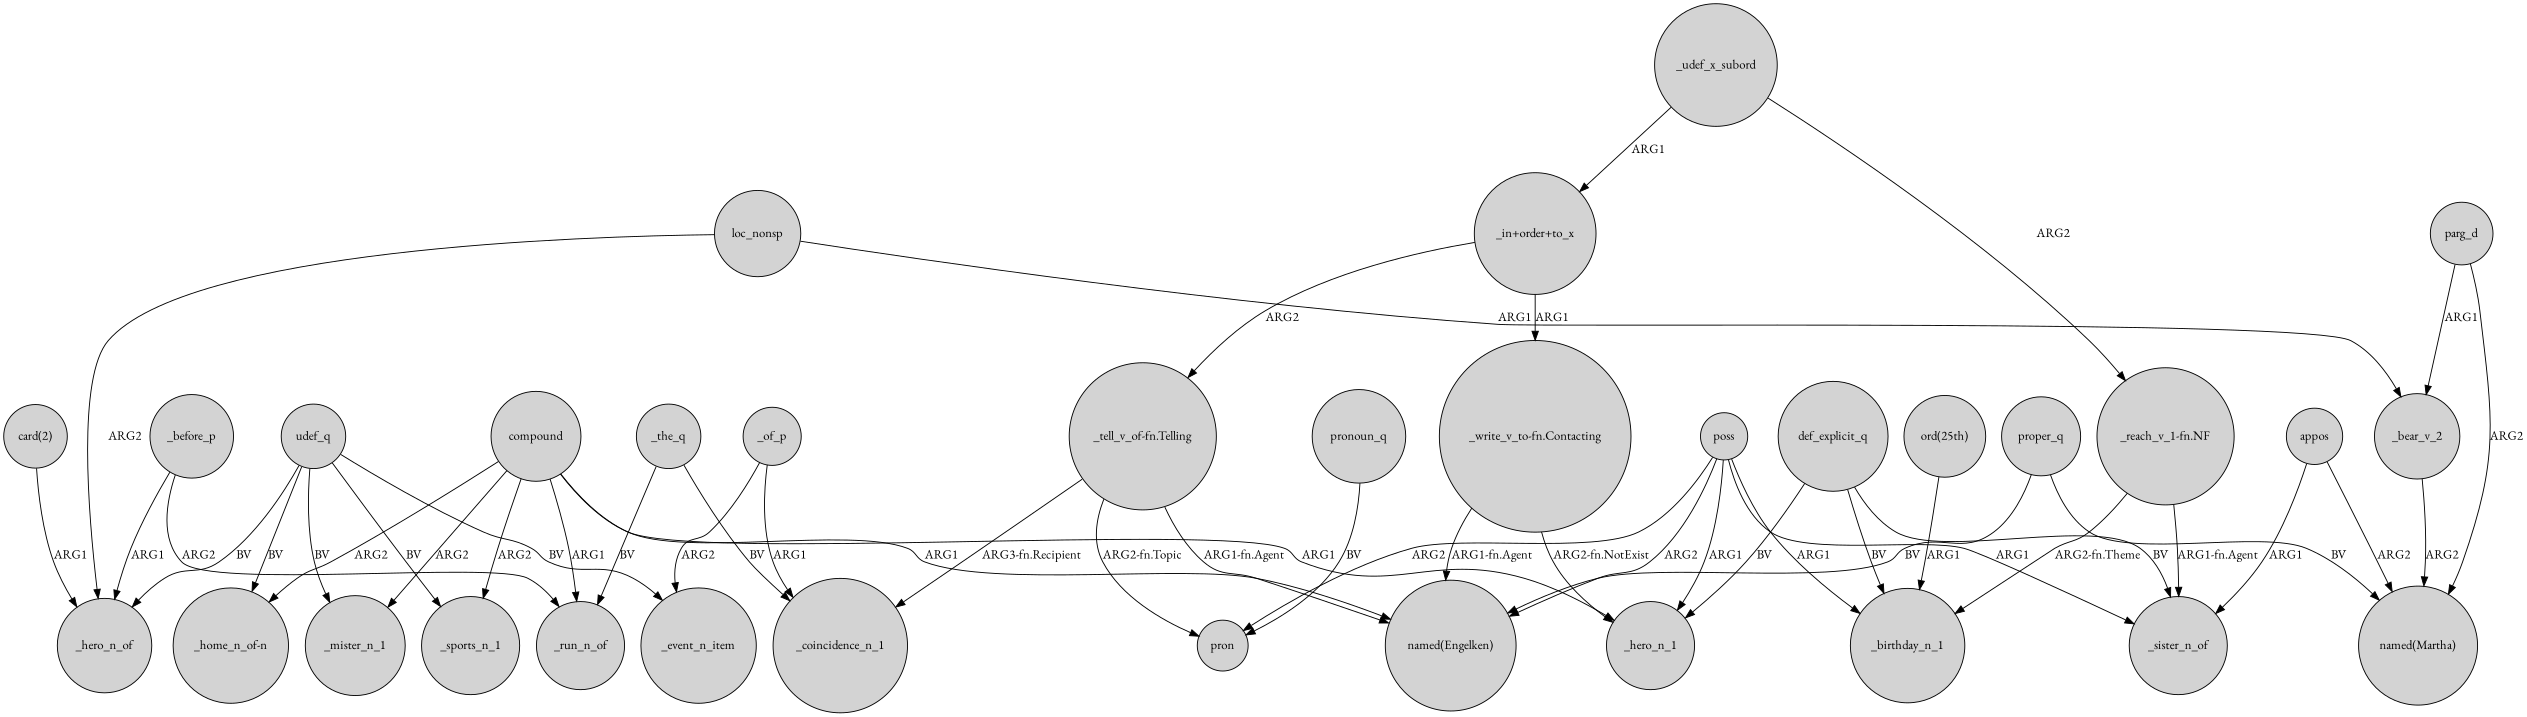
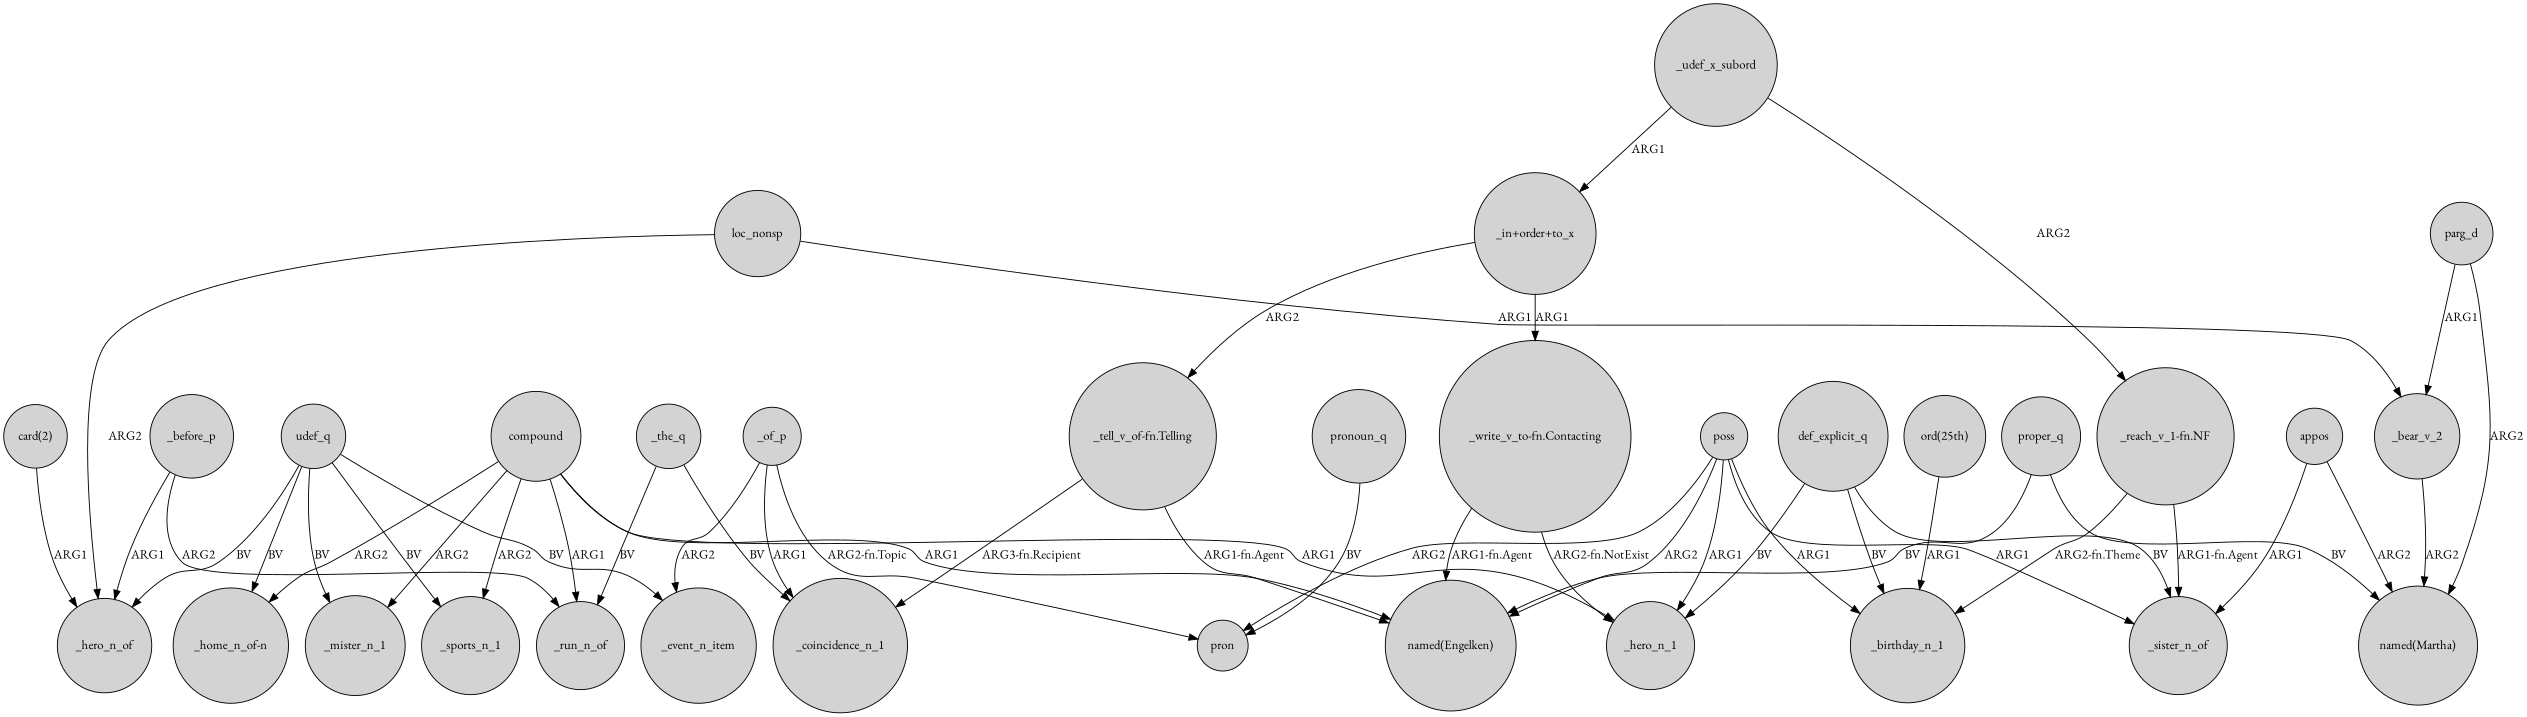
edge "_tell_v_of-fn.Telling" -> "pron": now "_of_p" -> "pron"
